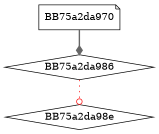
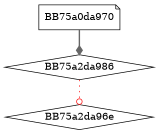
node "BB75a2da970": label "BB75a2da970" -> "BB75a0da970"
node "BB75a2da98e": label "BB75a2da98e" -> "BB75a2da96e"
